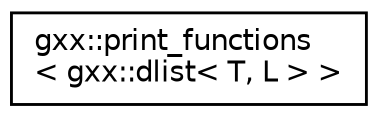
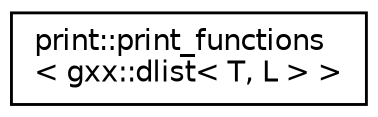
node "gxx::print_functions < gxx::dlist< T, L > >": label "gxx::print_functions < gxx::dlist< T, L > >" -> "print::print_functions < gxx::dlist< T, L > >"
